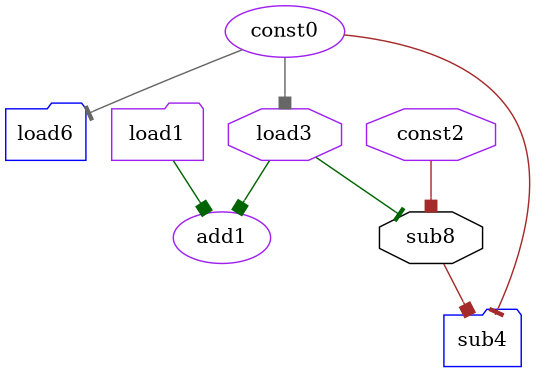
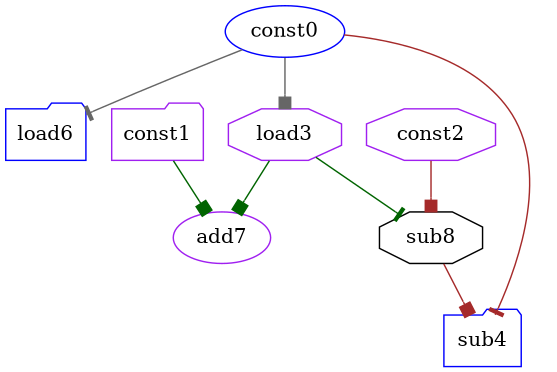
node "const0": color purple -> blue
node "load1": label "load1" -> "const1"
node "add1": label "add1" -> "add7"
